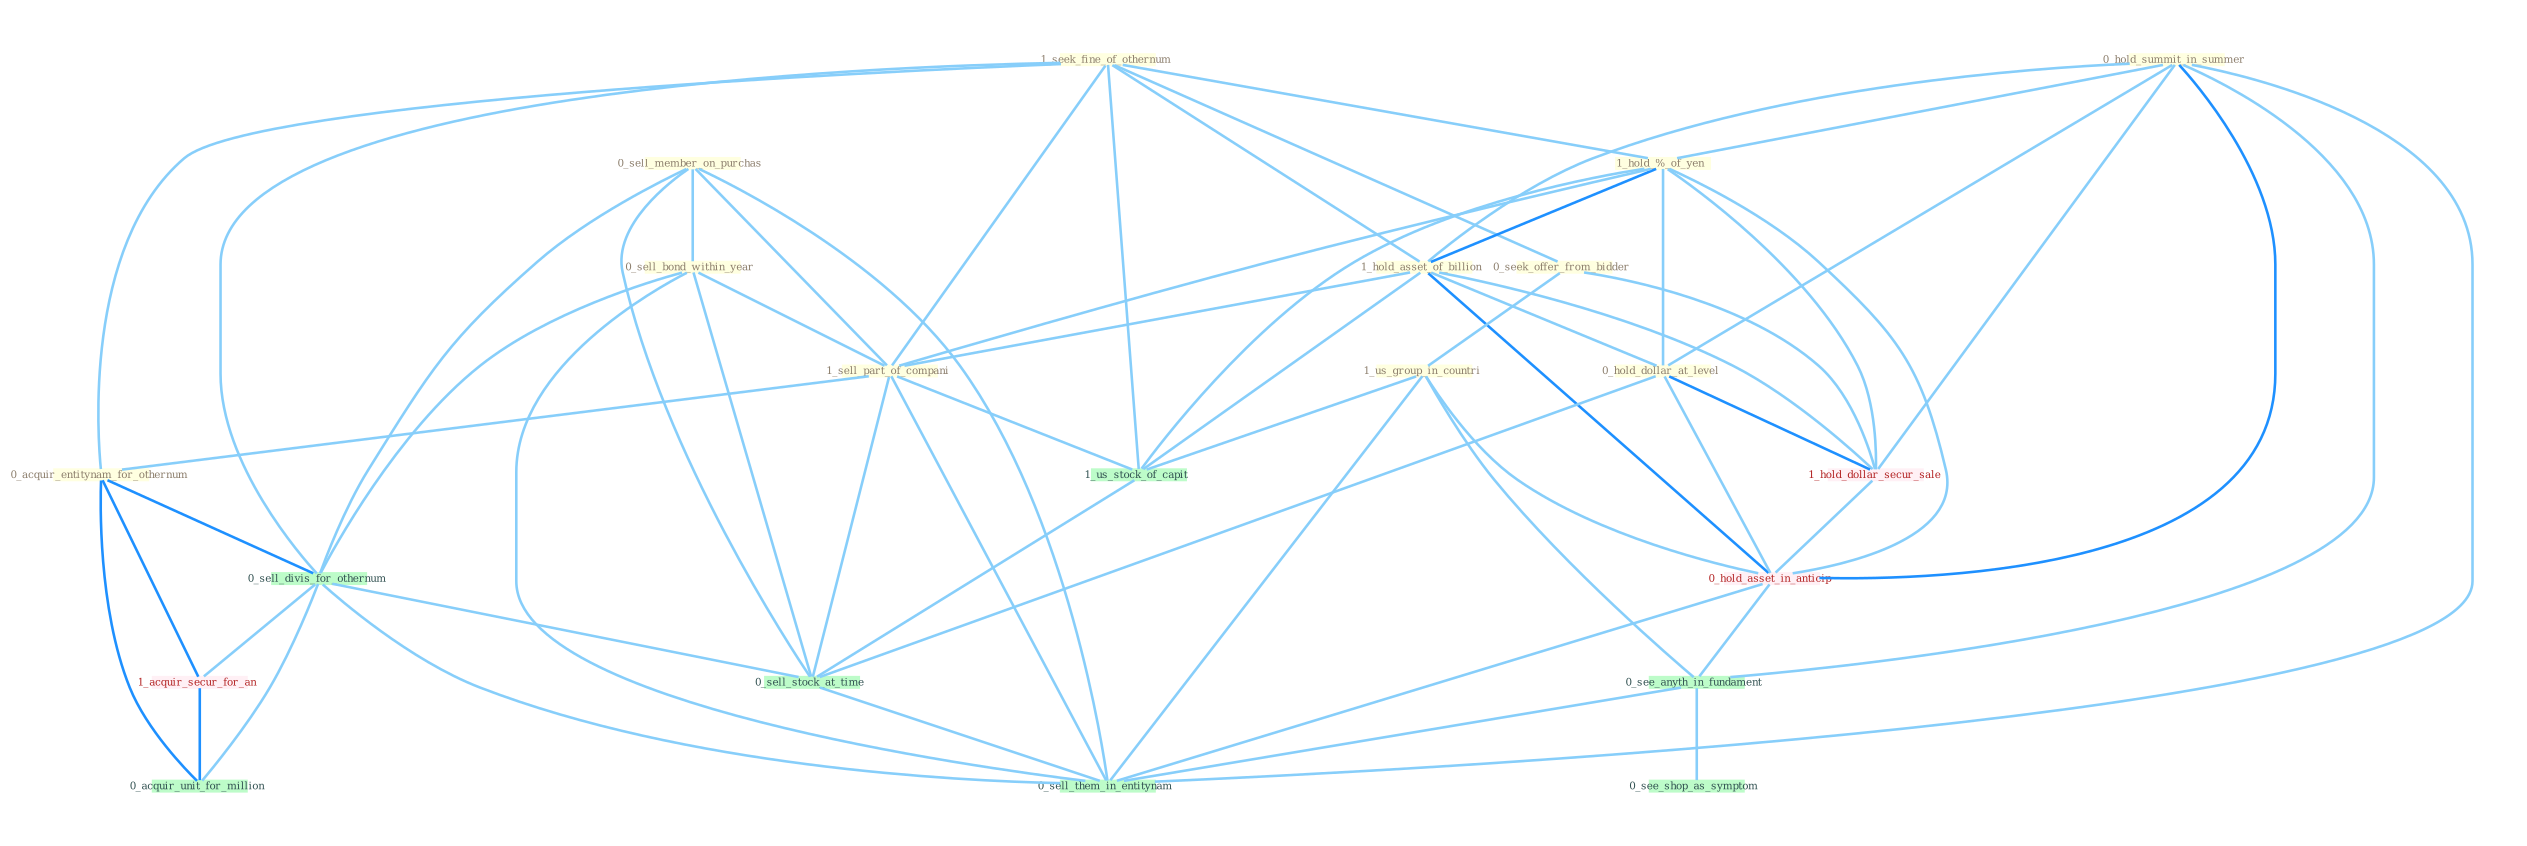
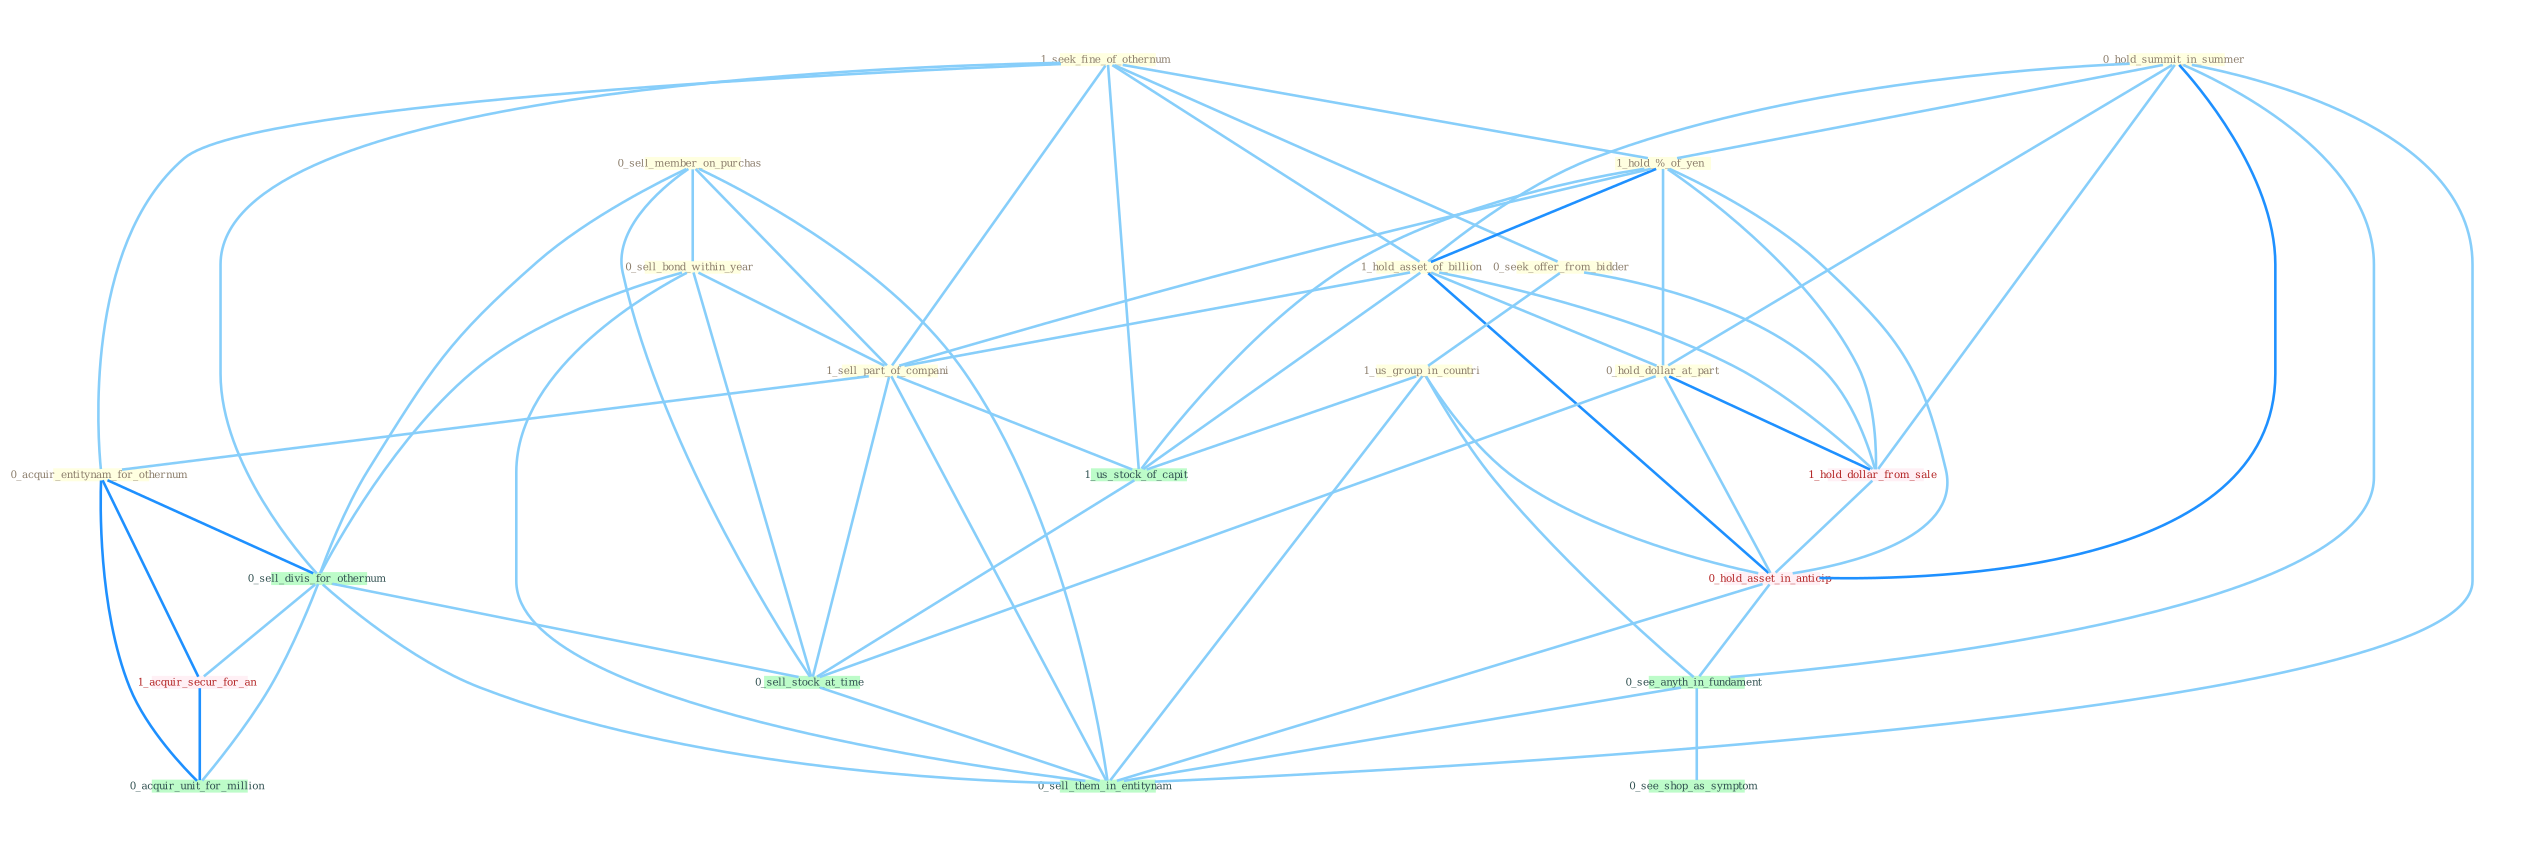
node "0_hold_dollar_at_level": label "0_hold_dollar_at_level" -> "0_hold_dollar_at_part"
node "1_hold_dollar_secur_sale": label "1_hold_dollar_secur_sale" -> "1_hold_dollar_from_sale"
